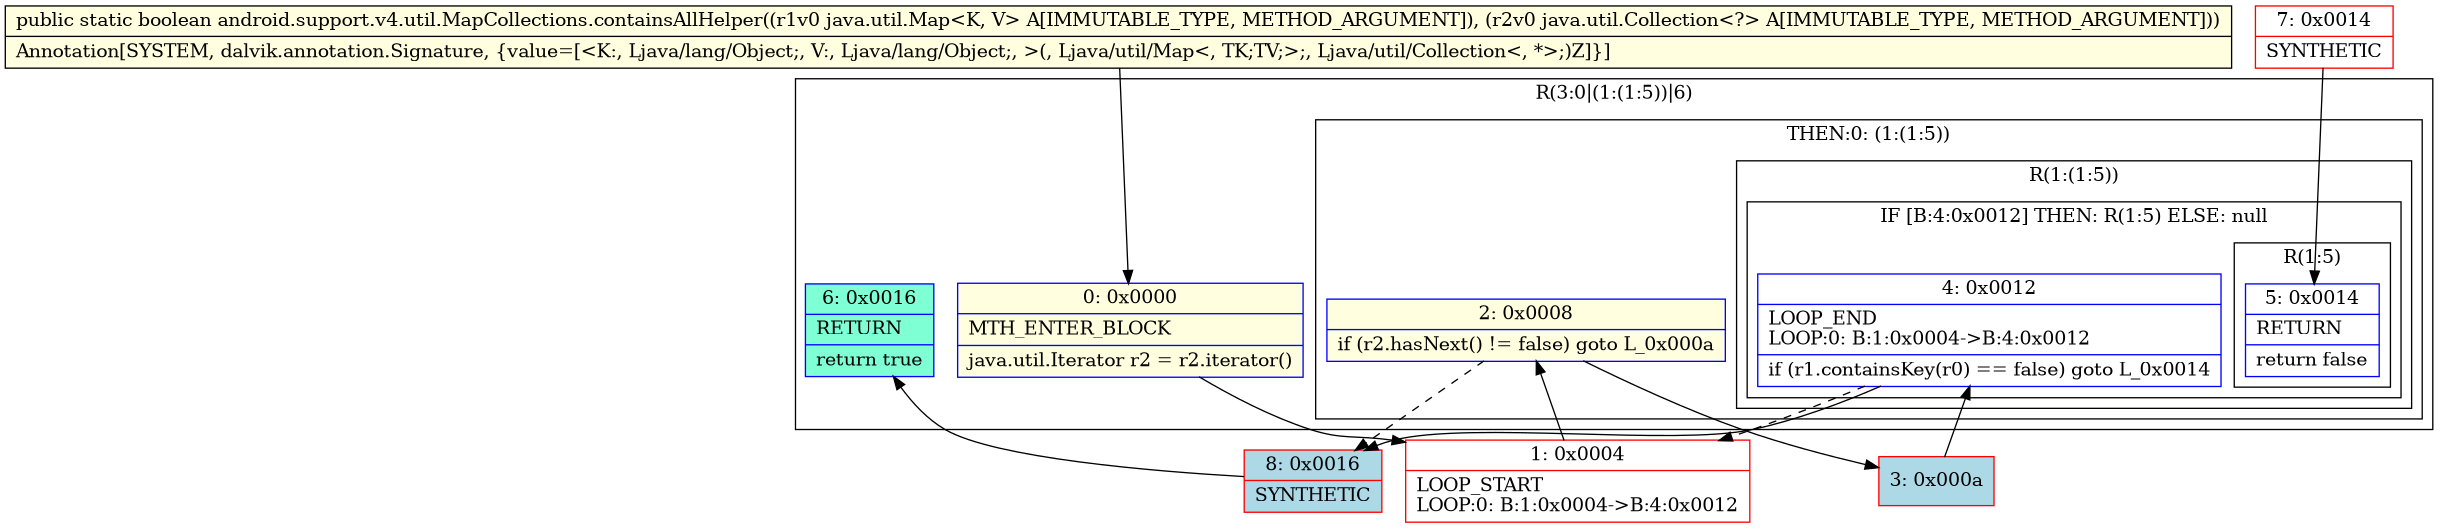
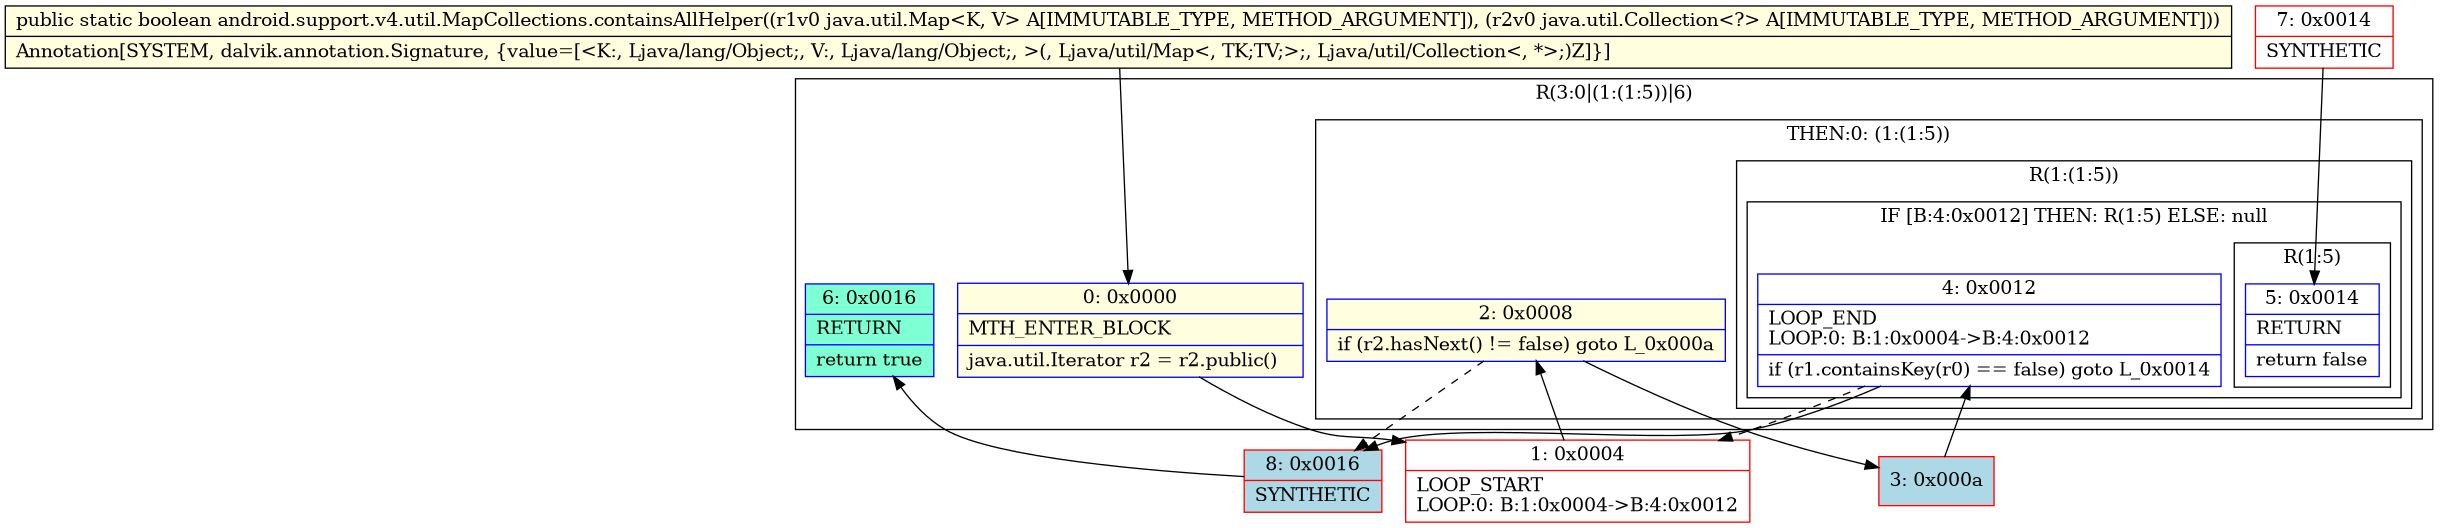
node "0: 0x0000": text "java.util.Iterator r2 = r2.iterator()" -> "java.util.Iterator r2 = r2.public()"
